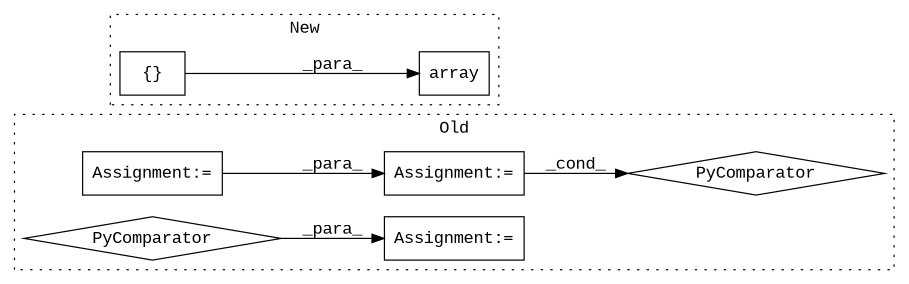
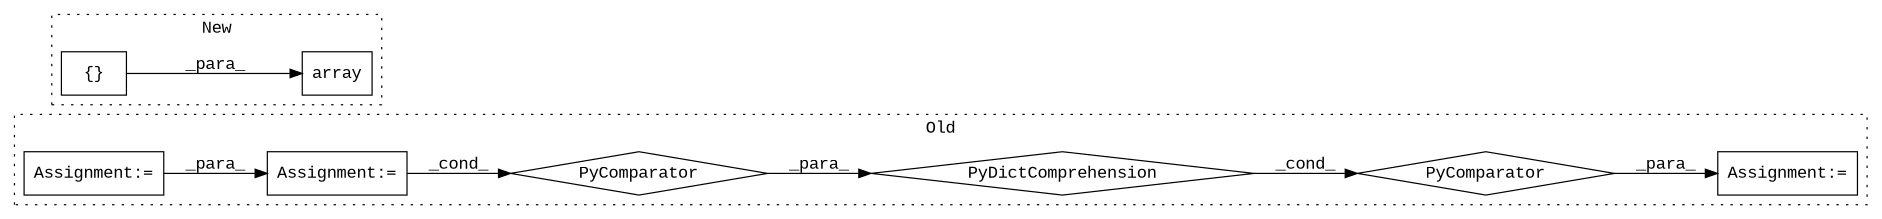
node "PyDictComprehension": added
